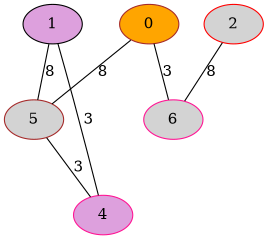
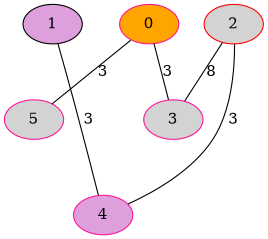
node "0": color brown -> deeppink
edge "1" -- "5": removed, label "8"
edge "0" -- "5": label "8" -> "3"
node "5": color brown -> deeppink
node "6": label "6" -> "3"
edge "5" -- "4": now "2" -- "4"
